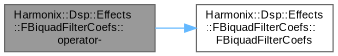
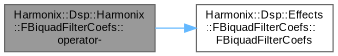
node "Harmonix::Dsp::Effects ::FBiquadFilterCoefs:: operator-": label "Harmonix::Dsp::Effects ::FBiquadFilterCoefs:: operator-" -> "Harmonix::Dsp::Harmonix ::FBiquadFilterCoefs:: operator-"
